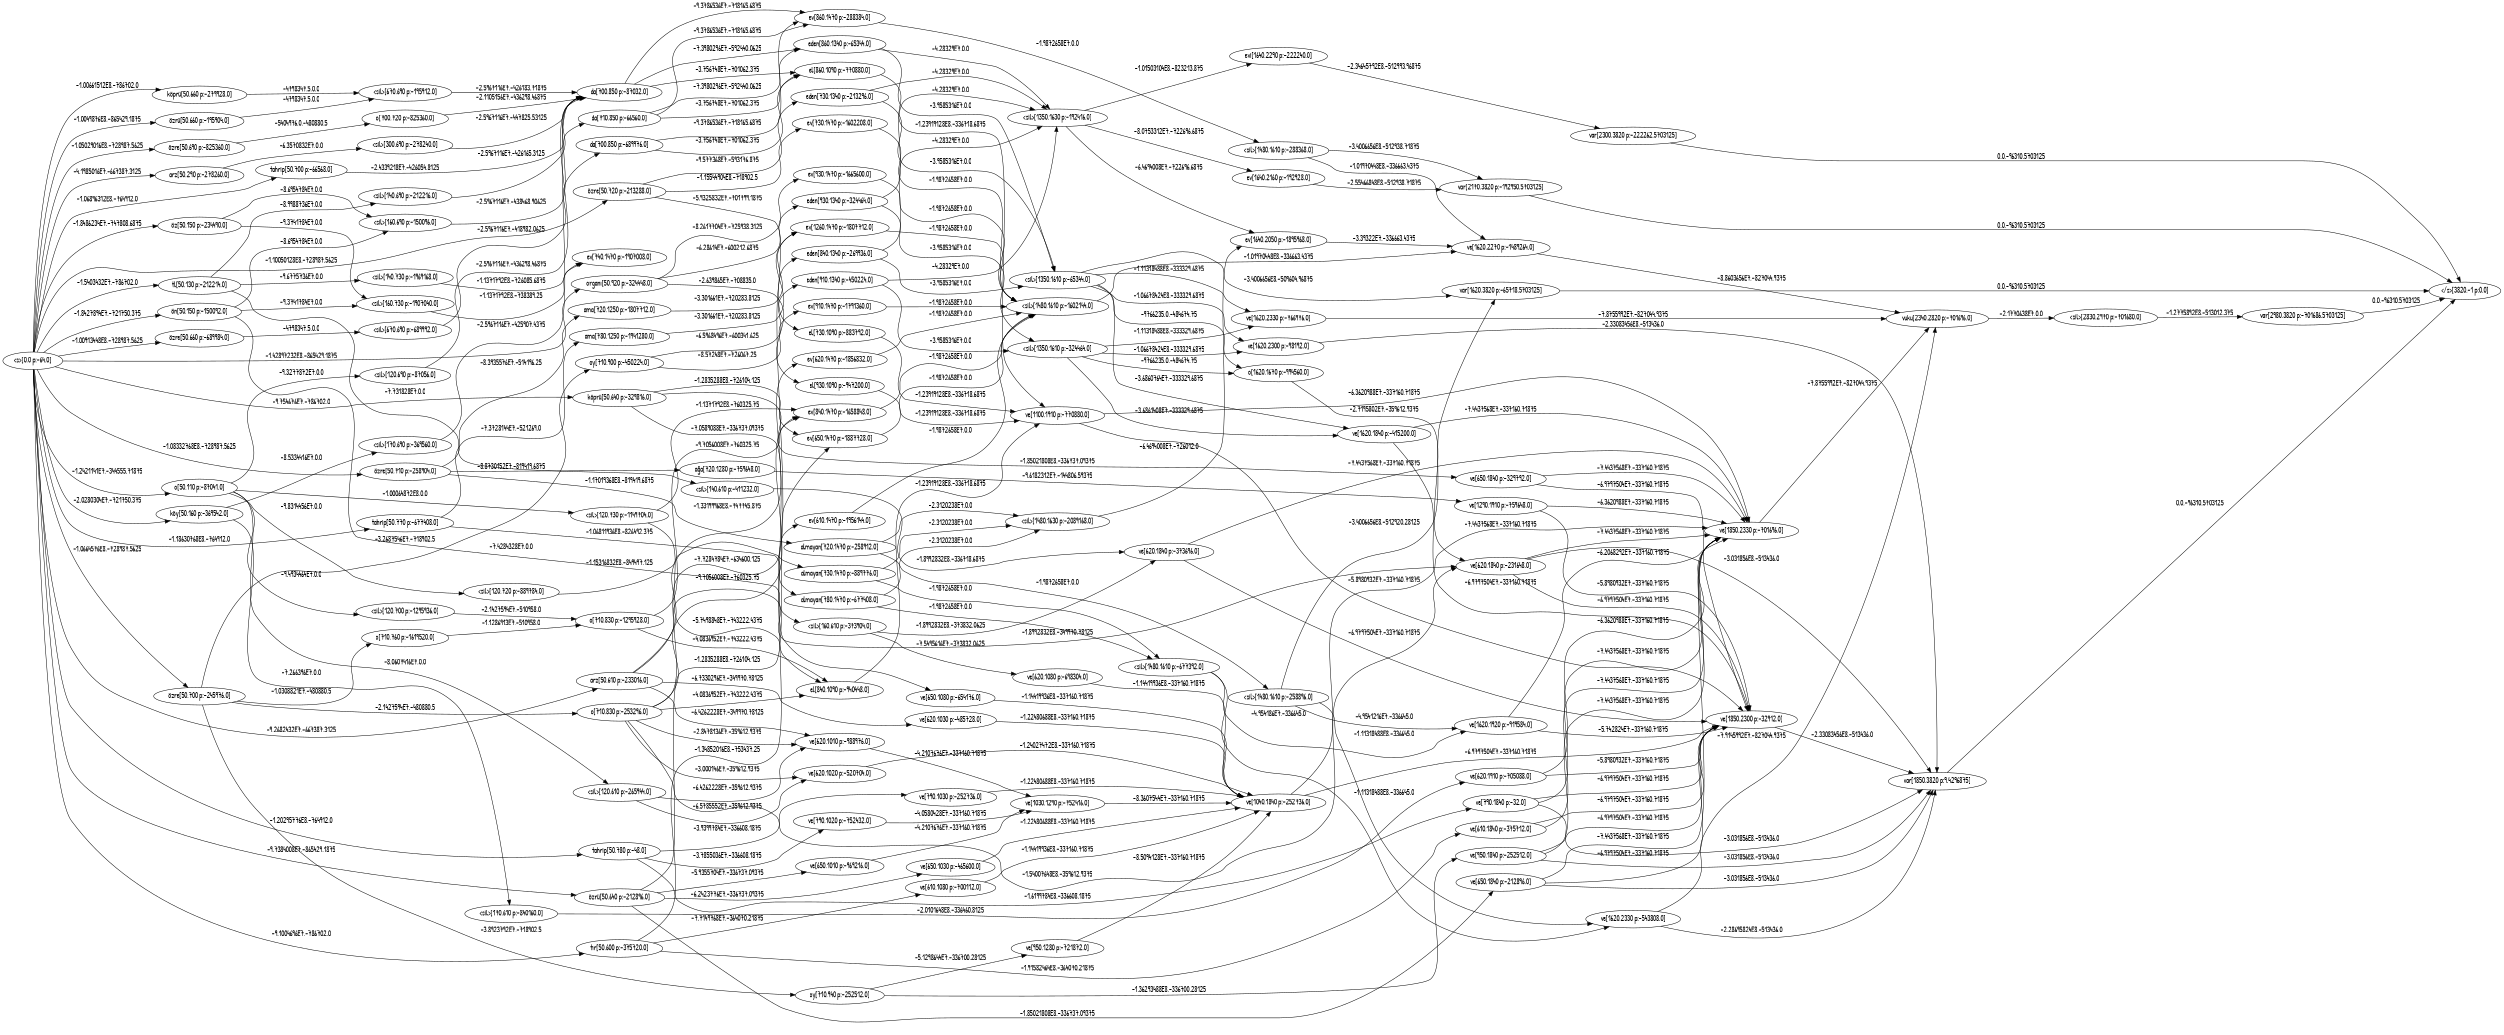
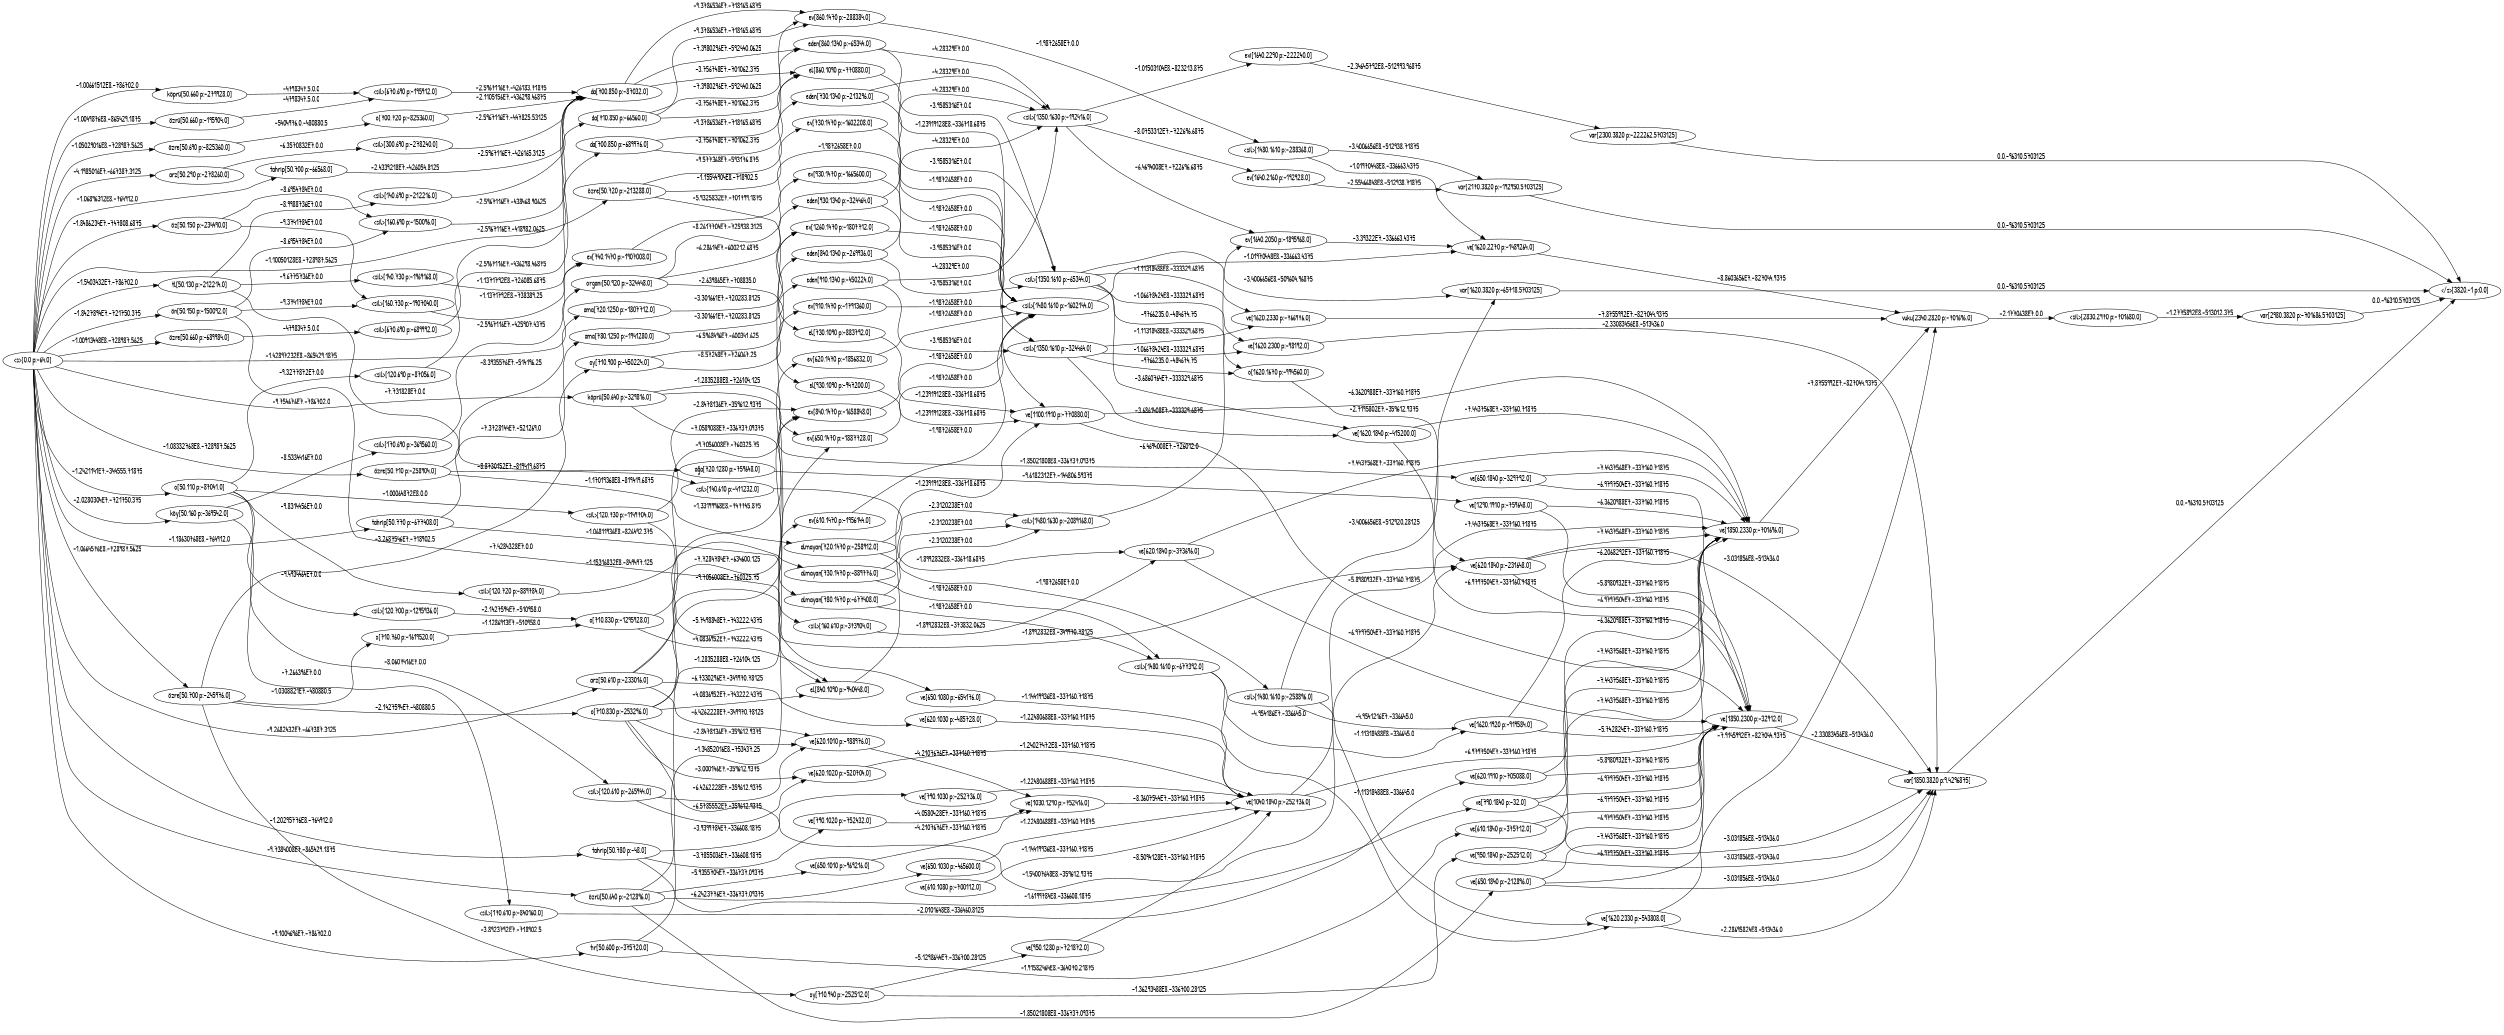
edge "ev[740,1470 p:-1907008.0]" -> "<sil>[1480,1610 p:-1602144.0]": added, label "-1.9872658E7,0.0"
edge "<sil>[120,730 p:-1149704.0]" -> "ev[840,1470 p:-1658848.0]": label "-1.1371792E8,-760325.75" -> "-2.8478136E7,-359612.9375"
node "ve[620,1080 p:-698304.0]": removed
edge "tır[50,600 p:-375720.0]" -> "ve[610,1080 p:-700112.0]": removed, label "-7.7149768E7,-364070.21875"
